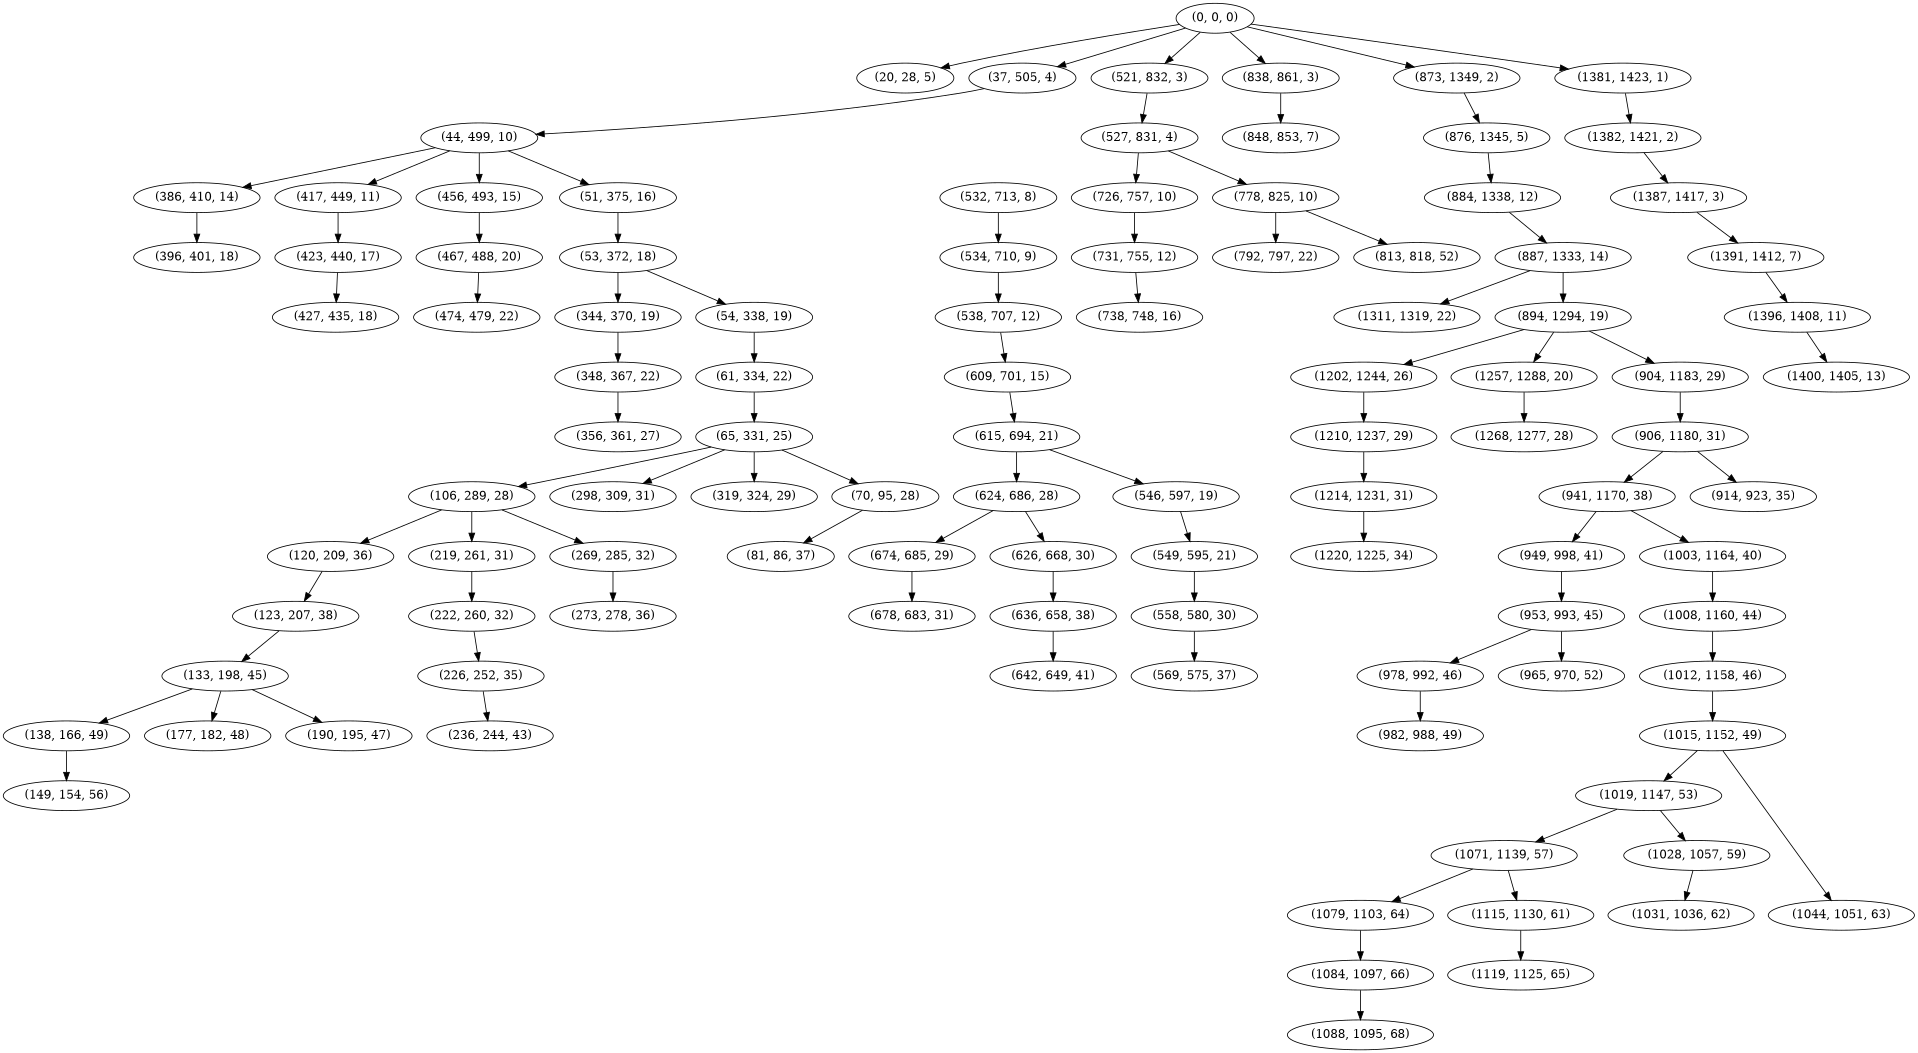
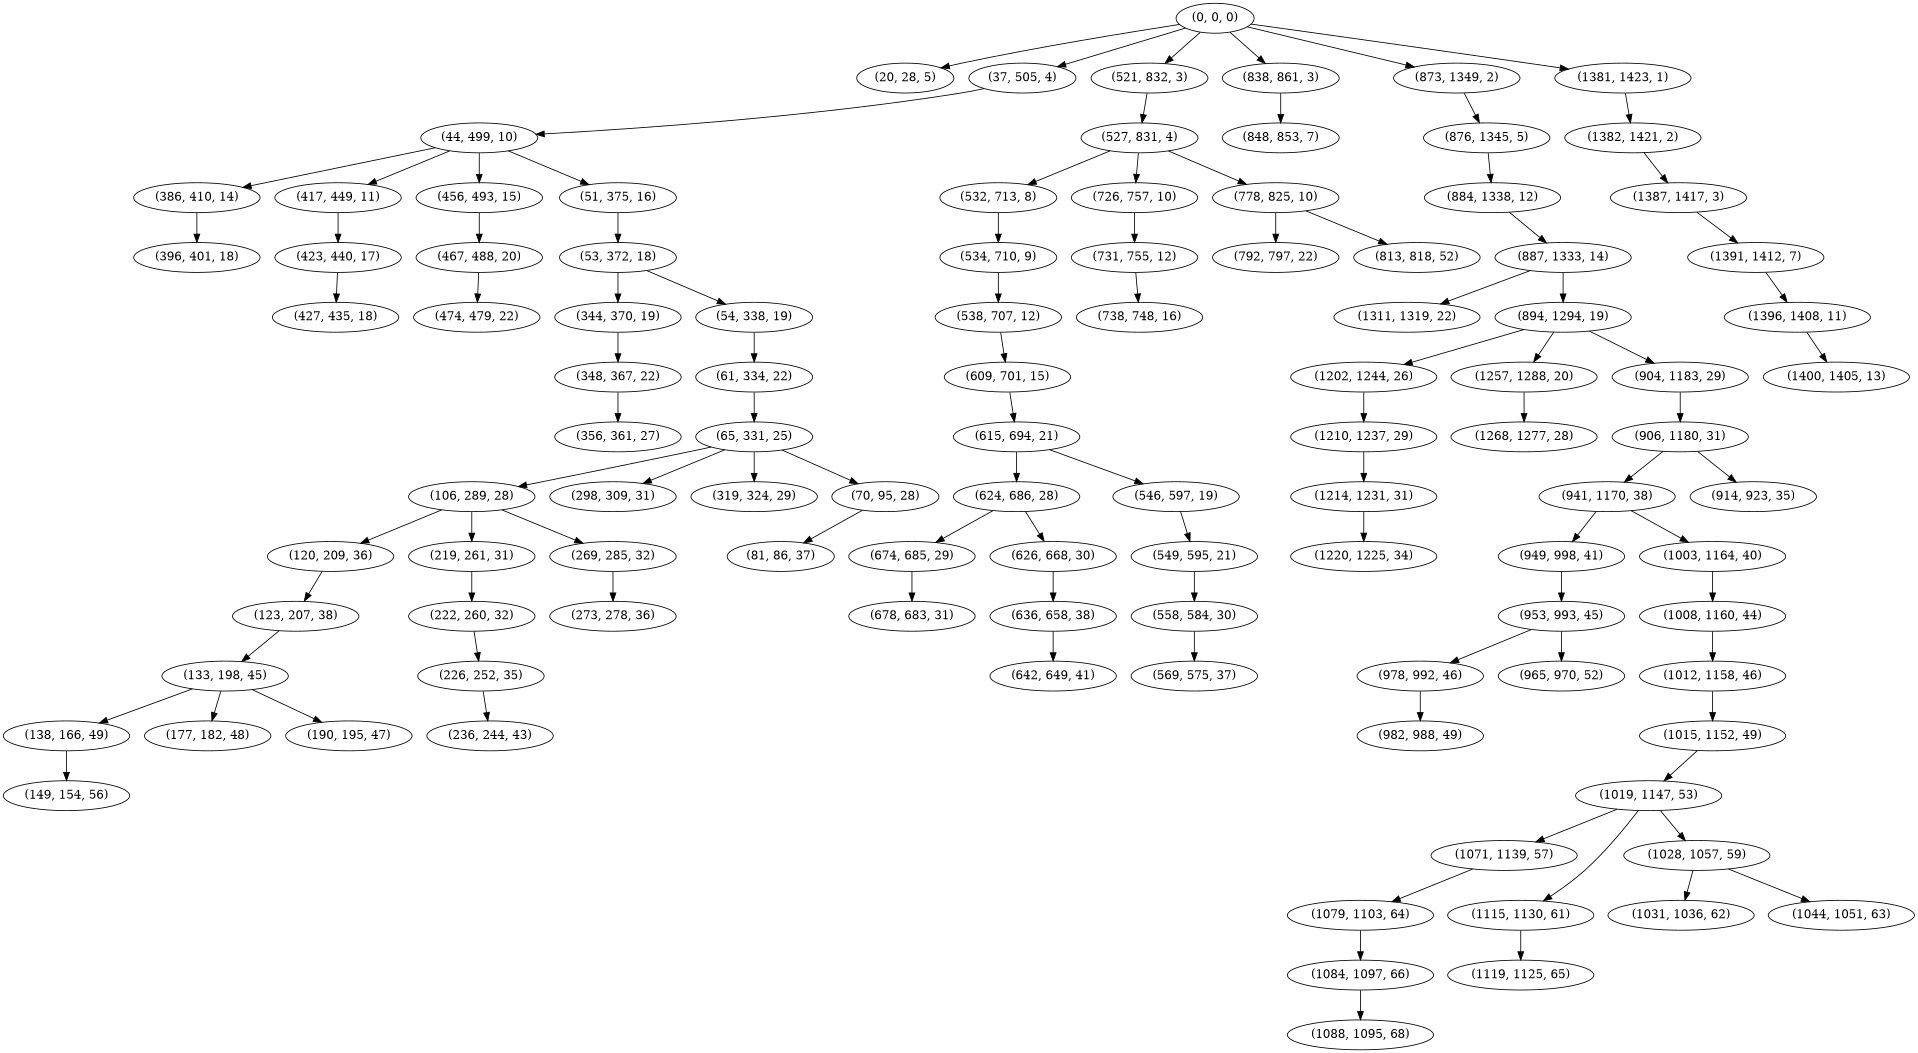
edge "(527, 831, 4)" -> "(532, 713, 8)": added
node "(558, 580, 30)": label "(558, 580, 30)" -> "(558, 584, 30)"
edge "(1015, 1152, 49)" -> "(1044, 1051, 63)": now "(1028, 1057, 59)" -> "(1044, 1051, 63)"
edge "(1071, 1139, 57)" -> "(1115, 1130, 61)": now "(1019, 1147, 53)" -> "(1115, 1130, 61)"
